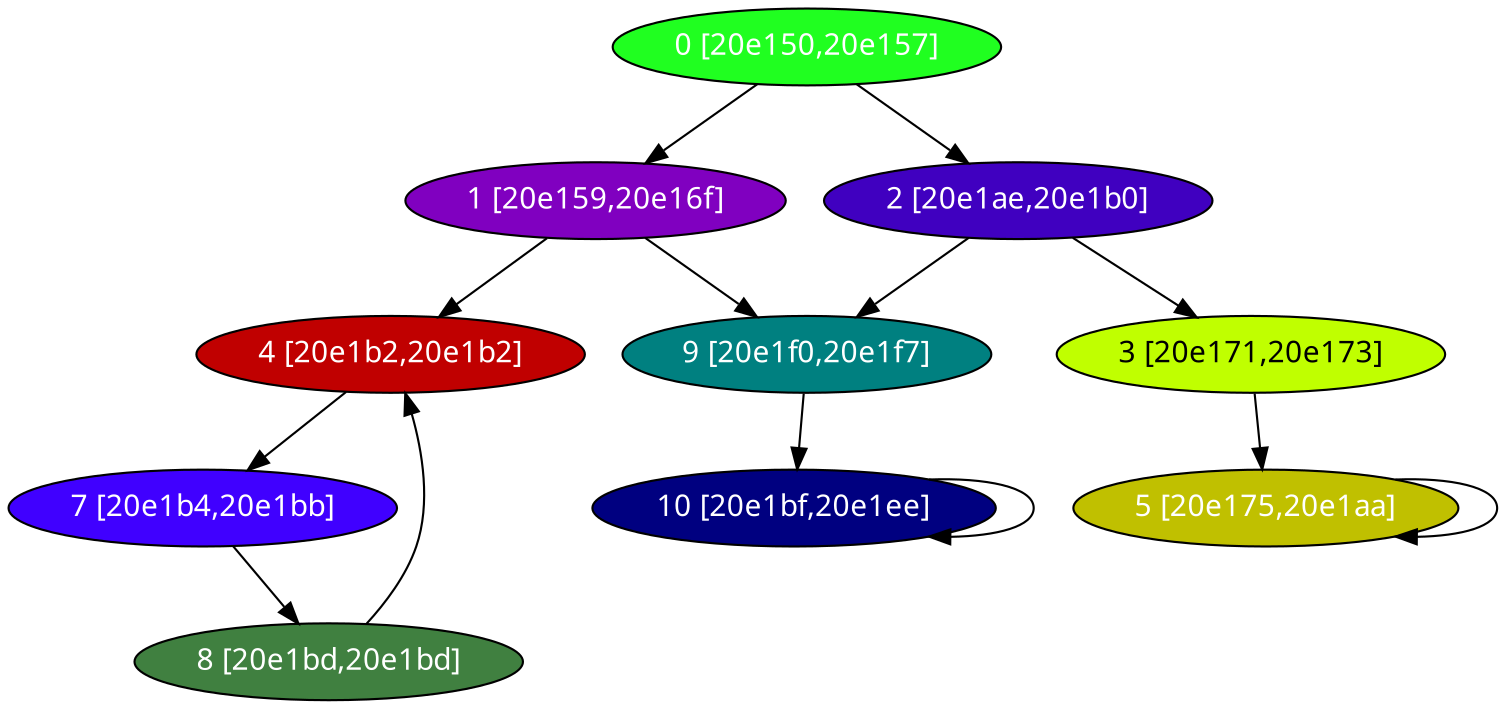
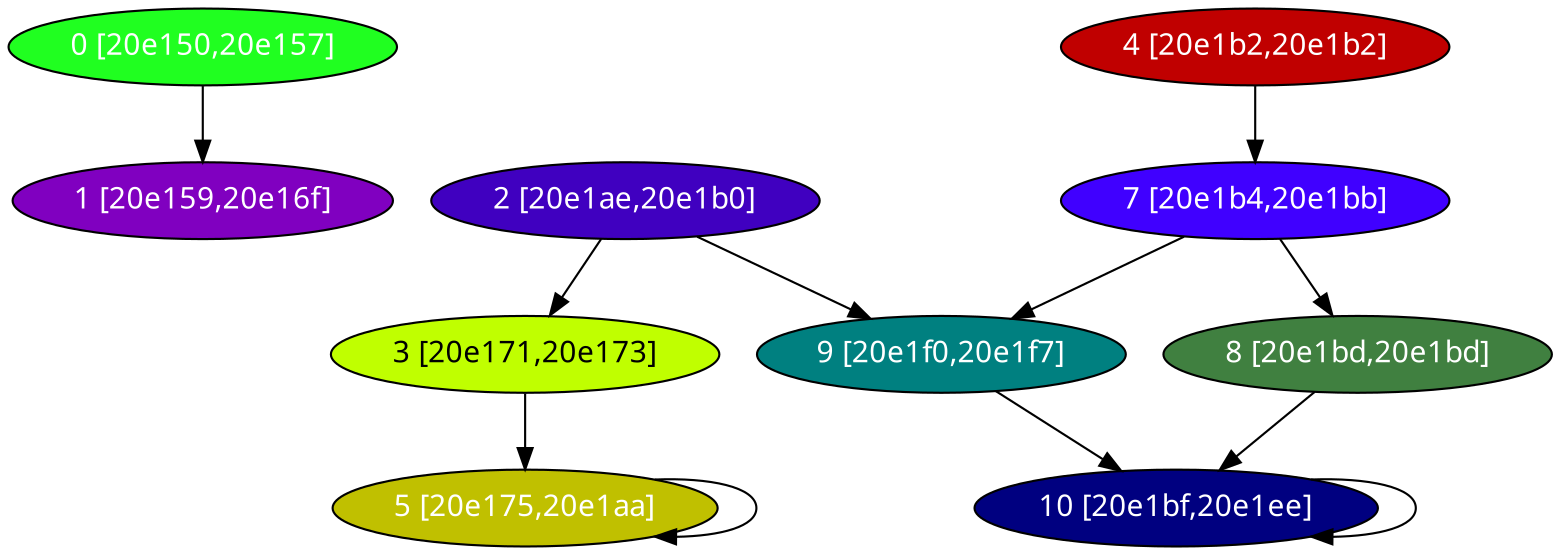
edge "0 [20e150,20e157]" -> "2 [20e1ae,20e1b0]": removed
edge "1 [20e159,20e16f]" -> "4 [20e1b2,20e1b2]": removed
edge "1 [20e159,20e16f]" -> "9 [20e1f0,20e1f7]": now "7 [20e1b4,20e1bb]" -> "9 [20e1f0,20e1f7]"
edge "8 [20e1bd,20e1bd]" -> "4 [20e1b2,20e1b2]": now "8 [20e1bd,20e1bd]" -> "10 [20e1bf,20e1ee]"
